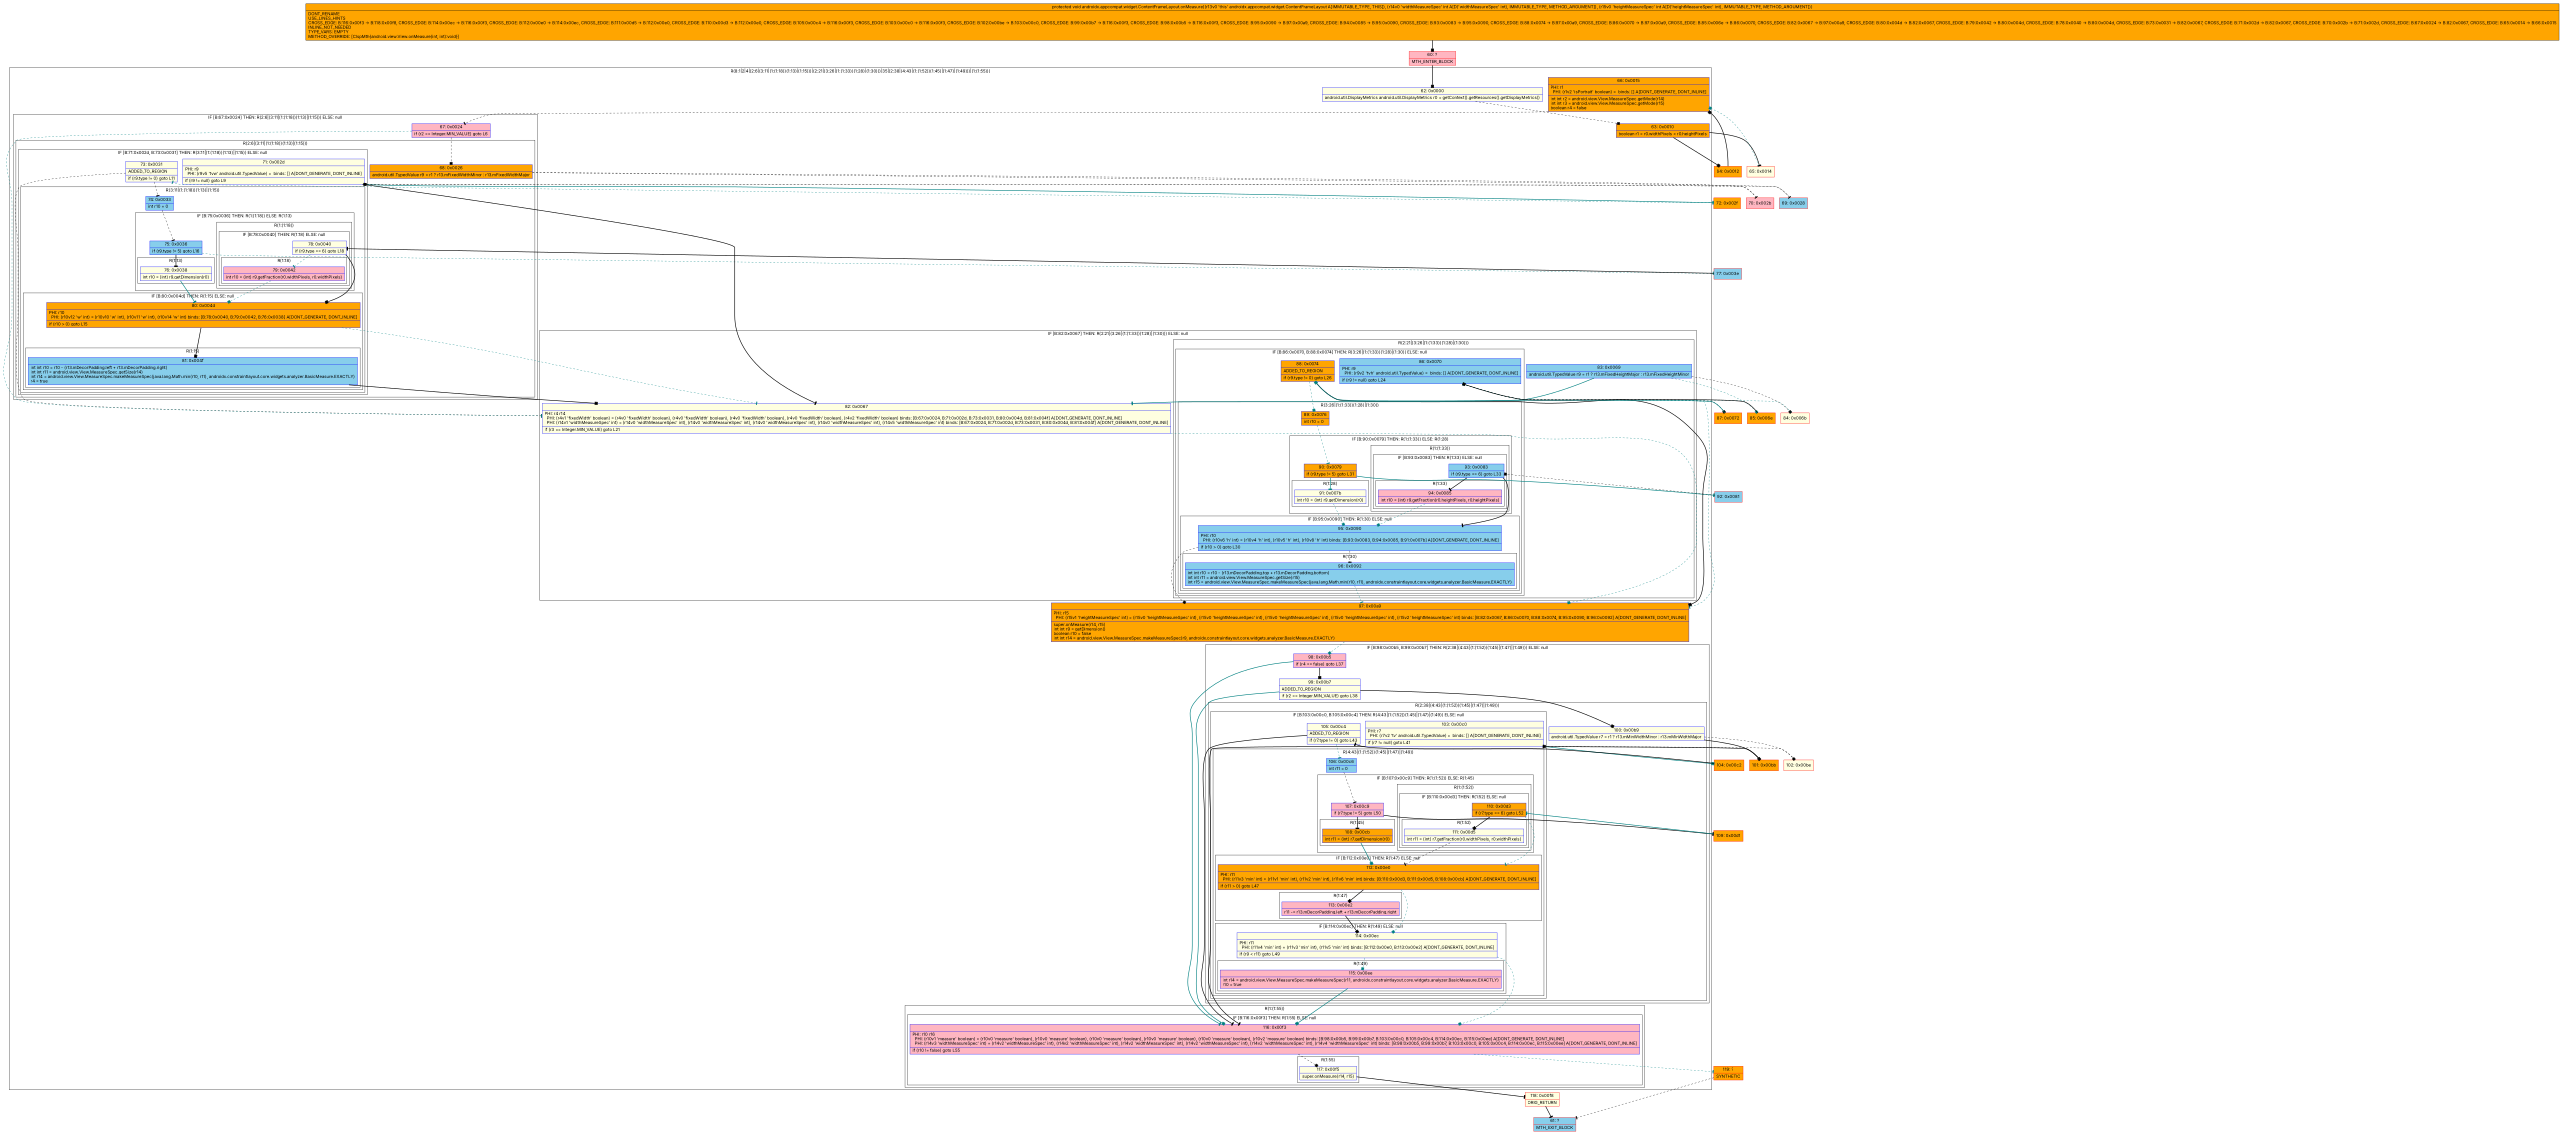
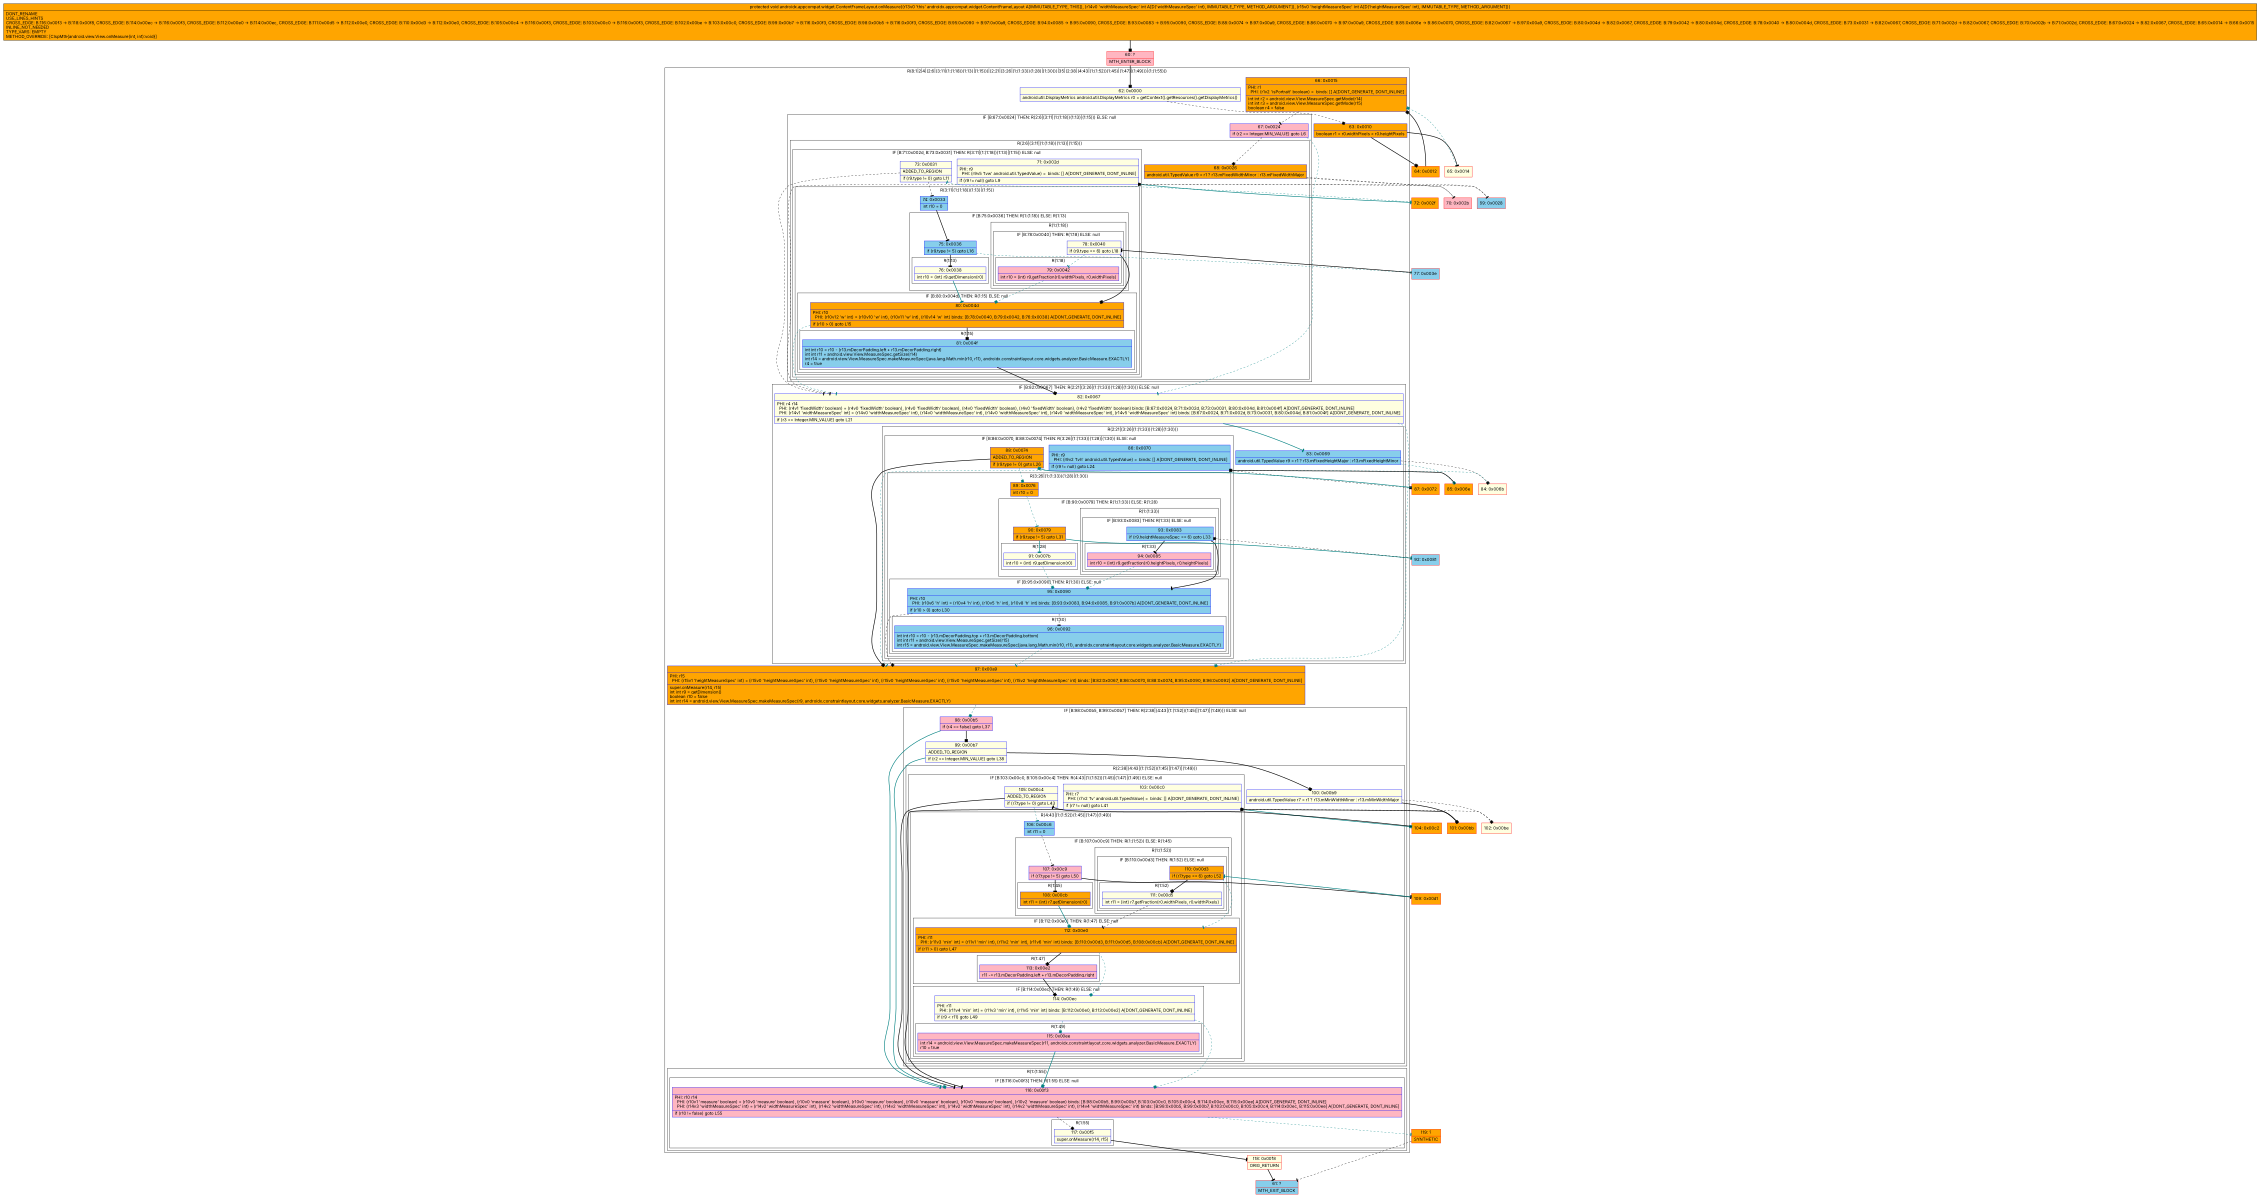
edge "69: 0x0028" -> "71: 0x002d": arrowhead box -> tee
edge "74: 0x0033" -> "75: 0x0036": style dashed -> bold
edge "71: 0x002d" -> "82: 0x0067": style bold -> dashed
edge "83: 0x0069" -> "82: 0x0067": reversed
node "93: 0x0083": text "if (r9.type == 6) goto L33" -> "if (r9.heightMeasureSpec == 6) goto L33"
node "116: 0x00f3": text "PHI: r10 r16" -> "PHI: r10 r14"
